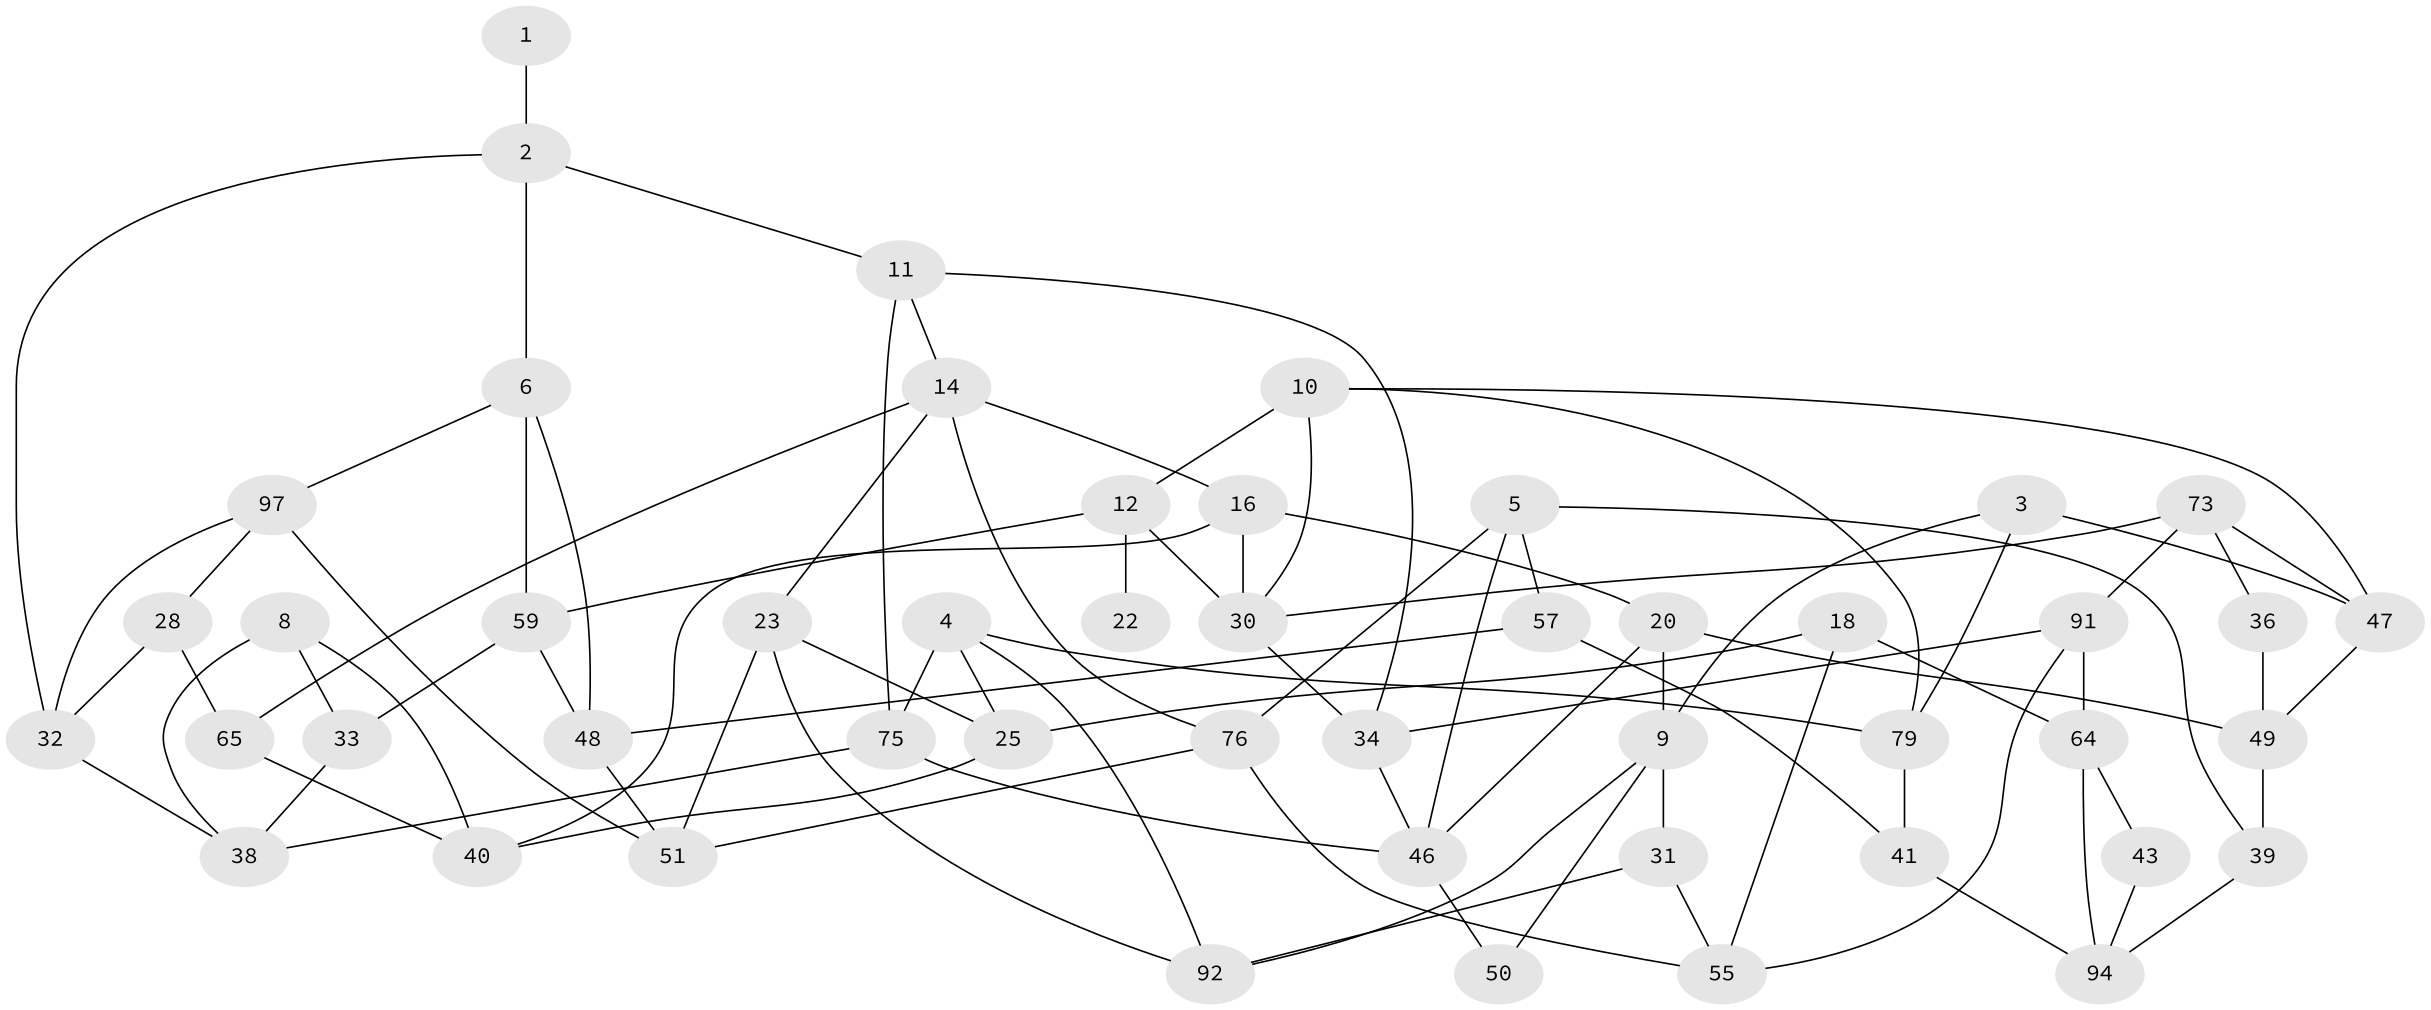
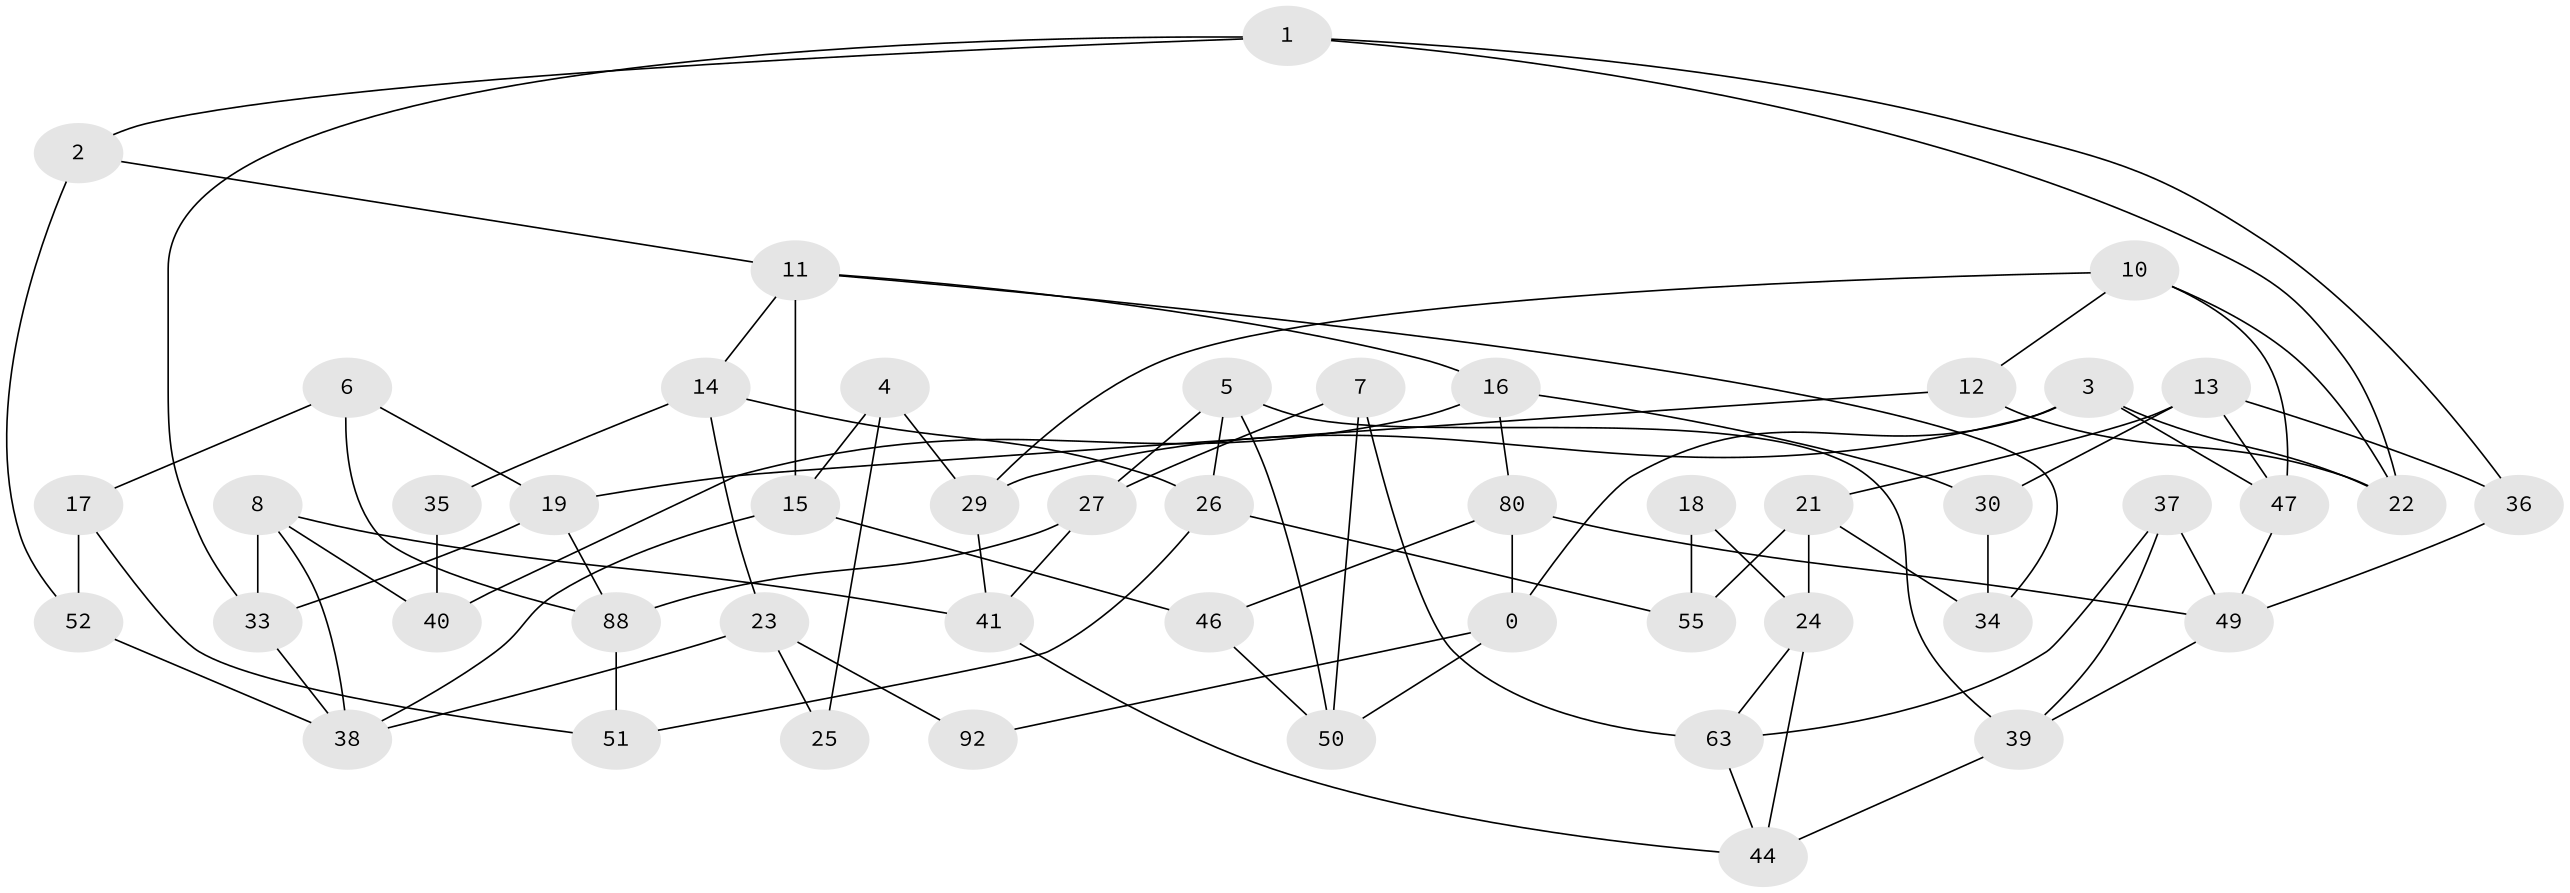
edge "1" -- "33": added
edge "1" -- "36": added
edge "1" -- "22": added
edge "2" -- "6": removed
node "7": added
edge "3" -- "22": added
edge "14" -- "16": now "11" -- "16"
node "97": label "97" -> "17"
node "37": added
node "73": label "73" -> "13"
edge "10" -- "30": now "10" -- "22"
edge "12" -- "30": removed
edge "8" -- "41": added
node "28": removed
node "59": label "59" -> "19"
node "57": label "57" -> "27"
node "20": label "20" -> "80"
node "91": label "91" -> "21"
edge "5" -- "46": now "5" -- "50"
edge "18" -- "25": removed
node "32": label "32" -> "52"
node "65": label "65" -> "35"
node "48": label "48" -> "88"
edge "23" -- "51": now "23" -- "38"
node "75": label "75" -> "15"
node "76": label "76" -> "26"
node "9": label "9" -> "0"
node "79": label "79" -> "29"
node "64": label "64" -> "24"
edge "4" -- "92": removed
edge "34" -- "46": removed
edge "25" -- "40": removed
node "31": removed
node "43": label "43" -> "63"
node "94": label "94" -> "44"
